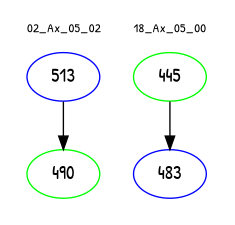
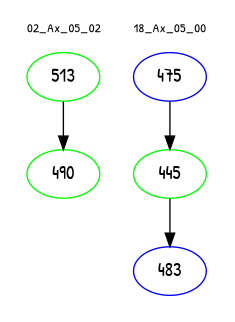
node "513": color blue -> green
node "475": added
